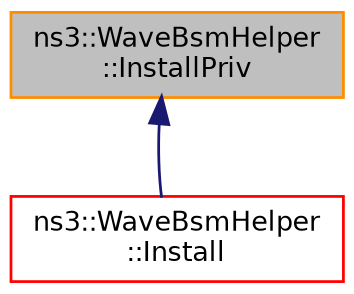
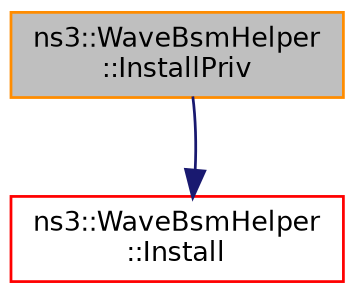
edge "ns3::WaveBsmHelper ::Install" -> "ns3::WaveBsmHelper ::InstallPriv": reversed
